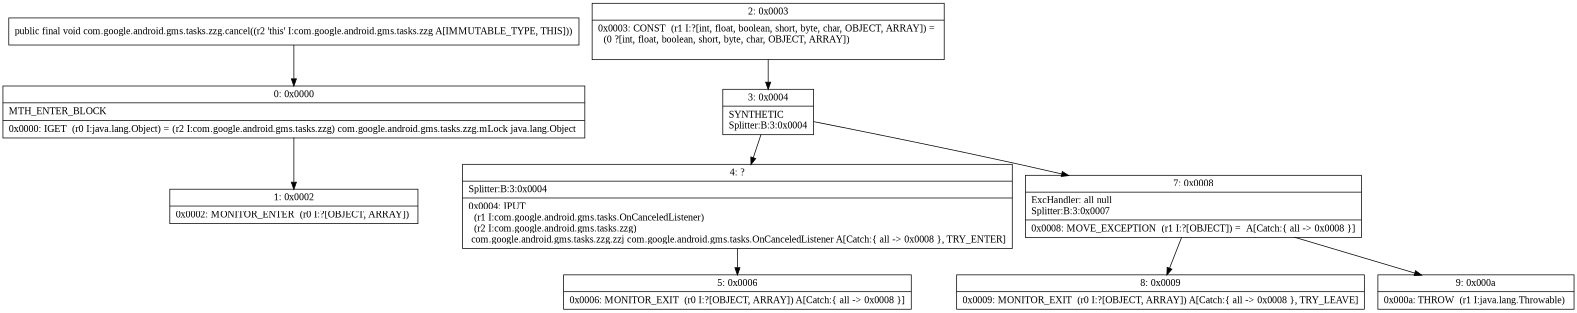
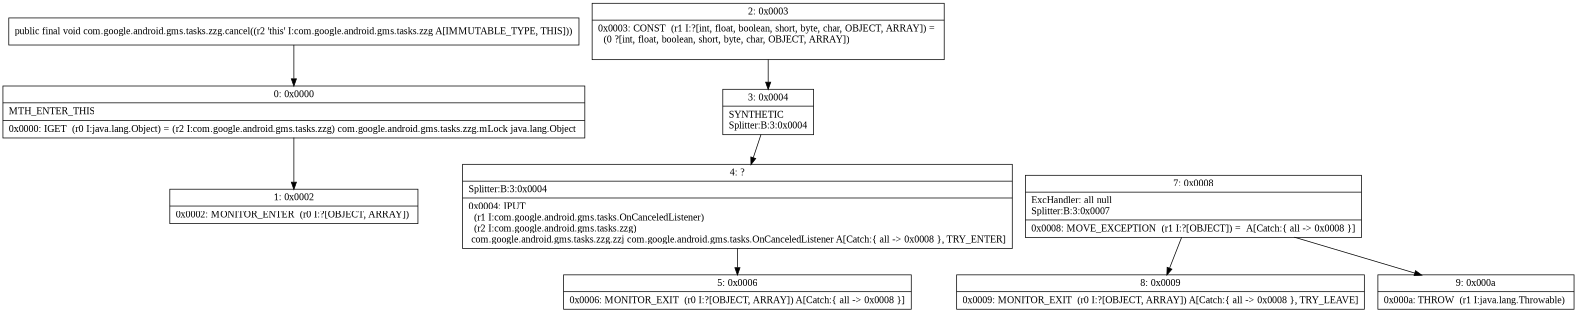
node "0: 0x0000": text "MTH_ENTER_BLOCK" -> "MTH_ENTER_THIS"
edge "3: 0x0004" -> "7: 0x0008": removed
